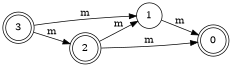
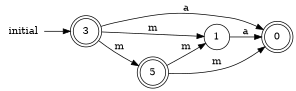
edge "3" -> "0": added, label "a"
edge "1" -> "0": label "m" -> "a"
node "initial": added
node "2": label "2" -> "5"
